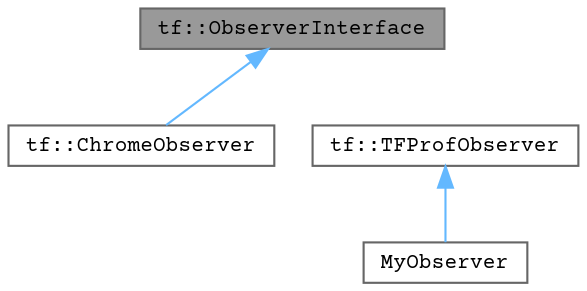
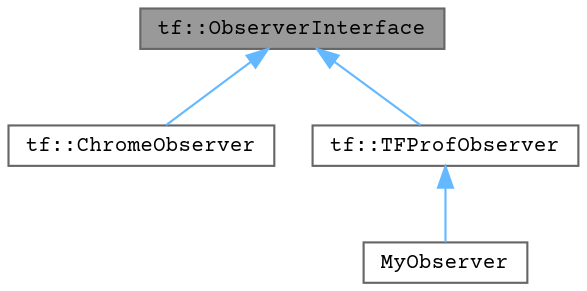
edge "tf::TFProfObserver" -> "tf::ObserverInterface": added
